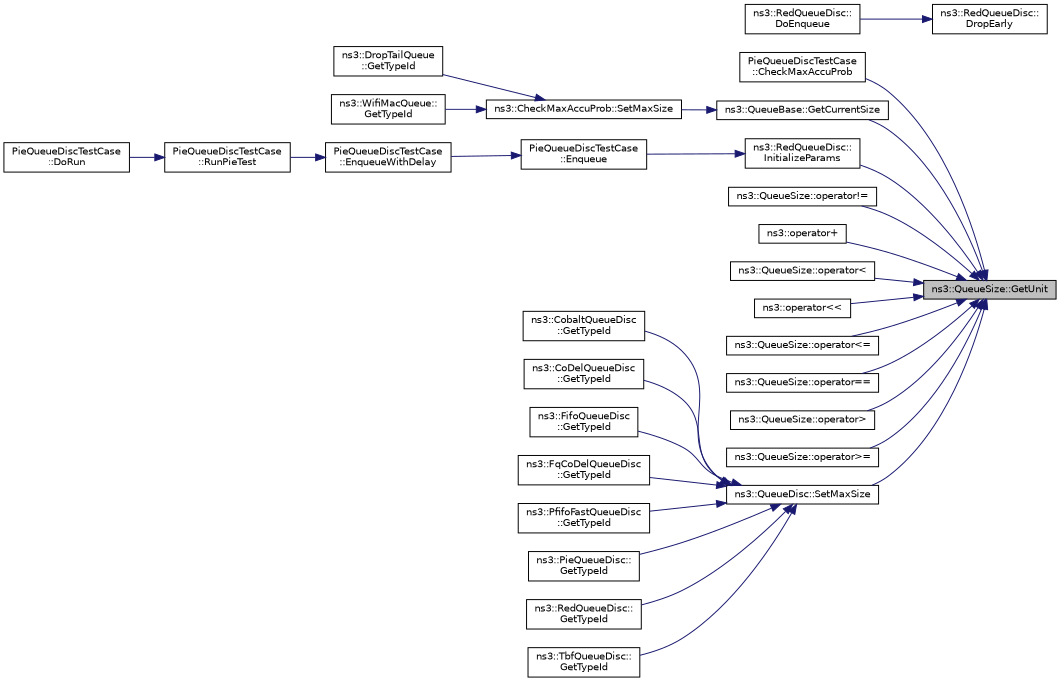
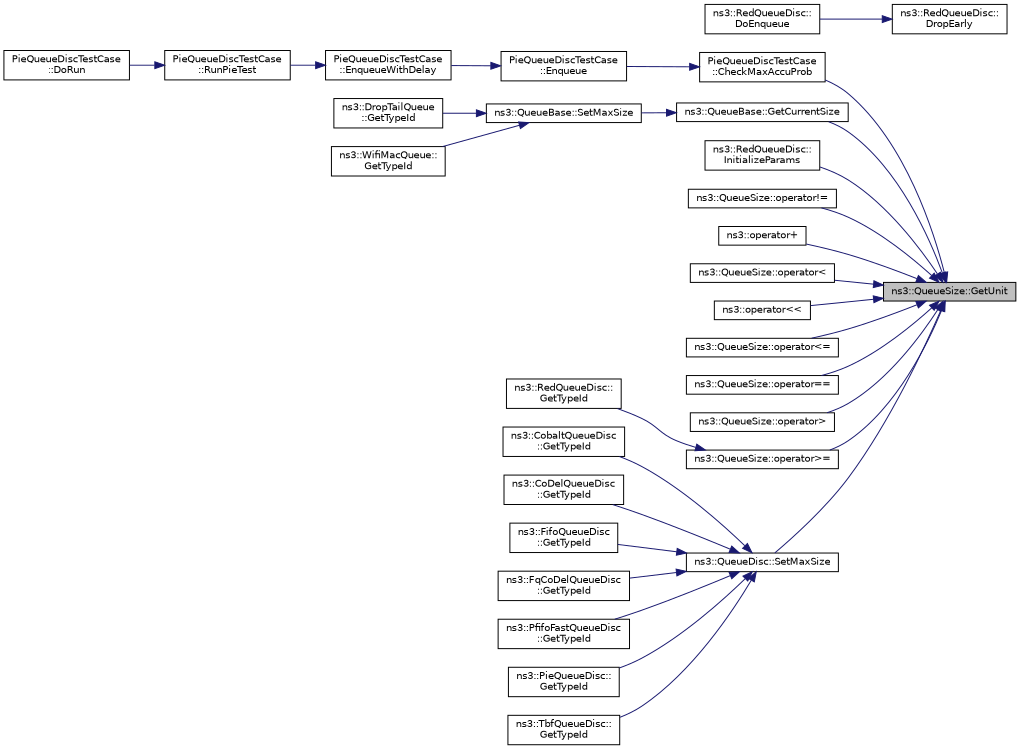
node "ns3::CheckMaxAccuProb::SetMaxSize": label "ns3::CheckMaxAccuProb::SetMaxSize" -> "ns3::QueueBase::SetMaxSize"
edge "PieQueueDiscTestCase ::Enqueue" -> "ns3::RedQueueDisc:: InitializeParams": now "PieQueueDiscTestCase ::Enqueue" -> "PieQueueDiscTestCase ::CheckMaxAccuProb"
edge "ns3::RedQueueDisc:: GetTypeId" -> "ns3::QueueDisc::SetMaxSize": now "ns3::RedQueueDisc:: GetTypeId" -> "ns3::QueueSize::operator>="
